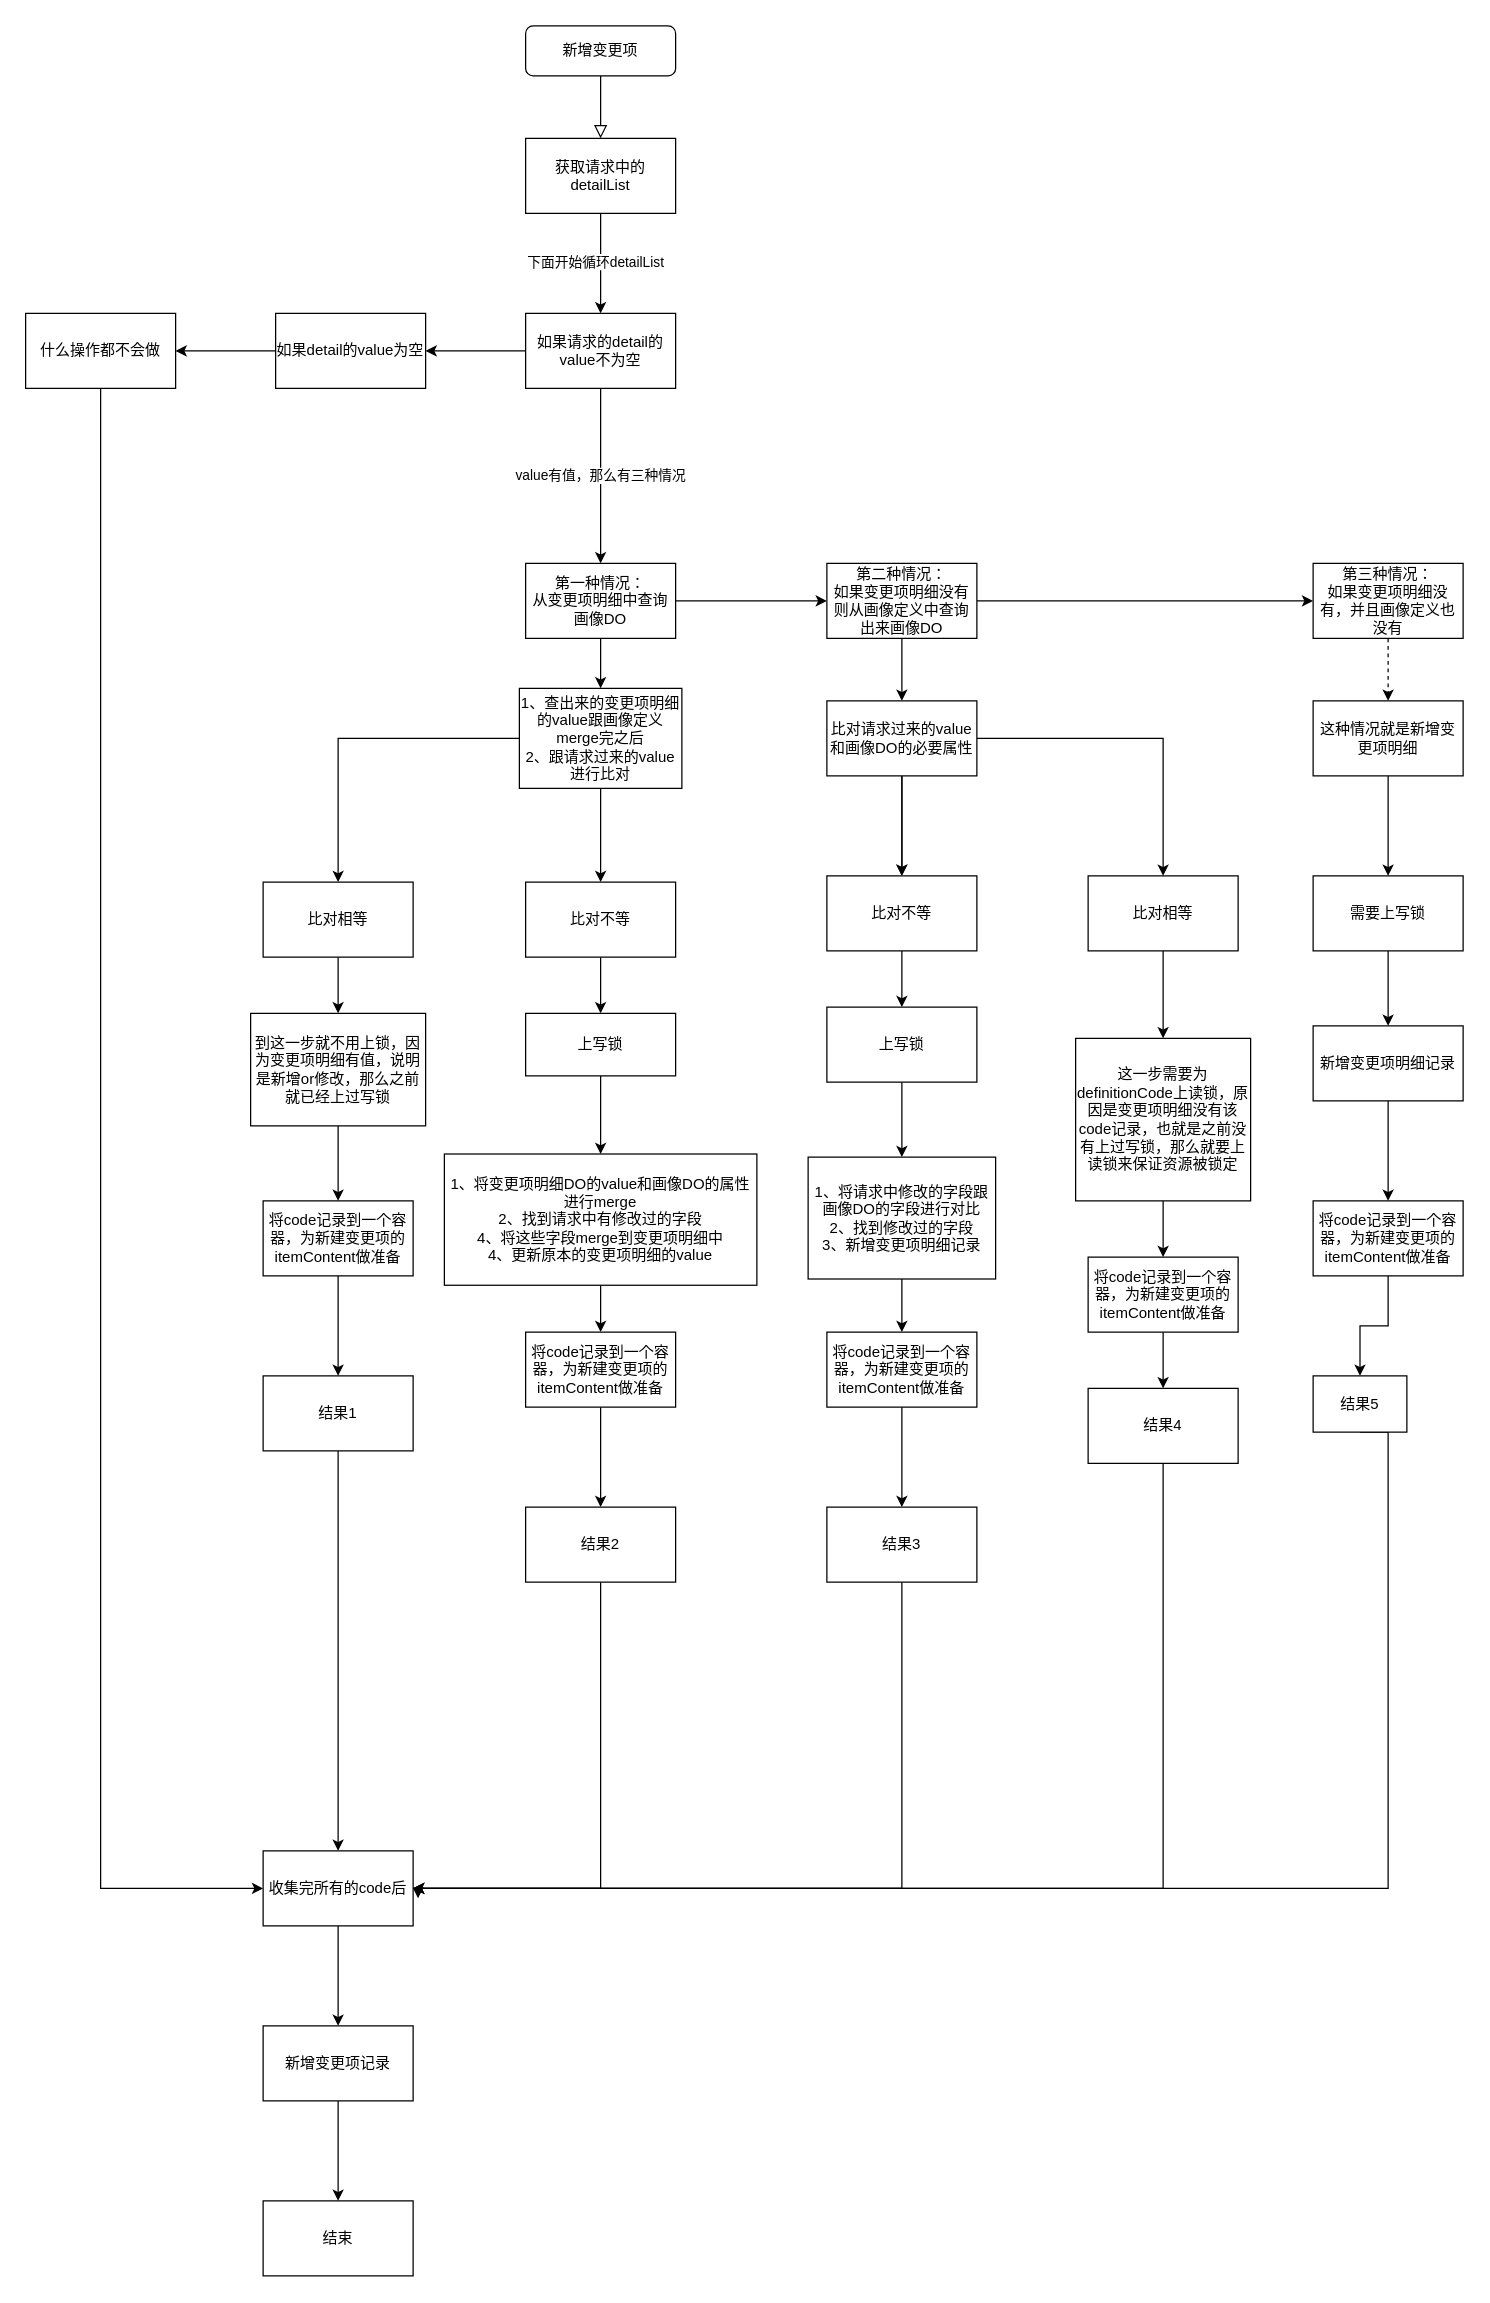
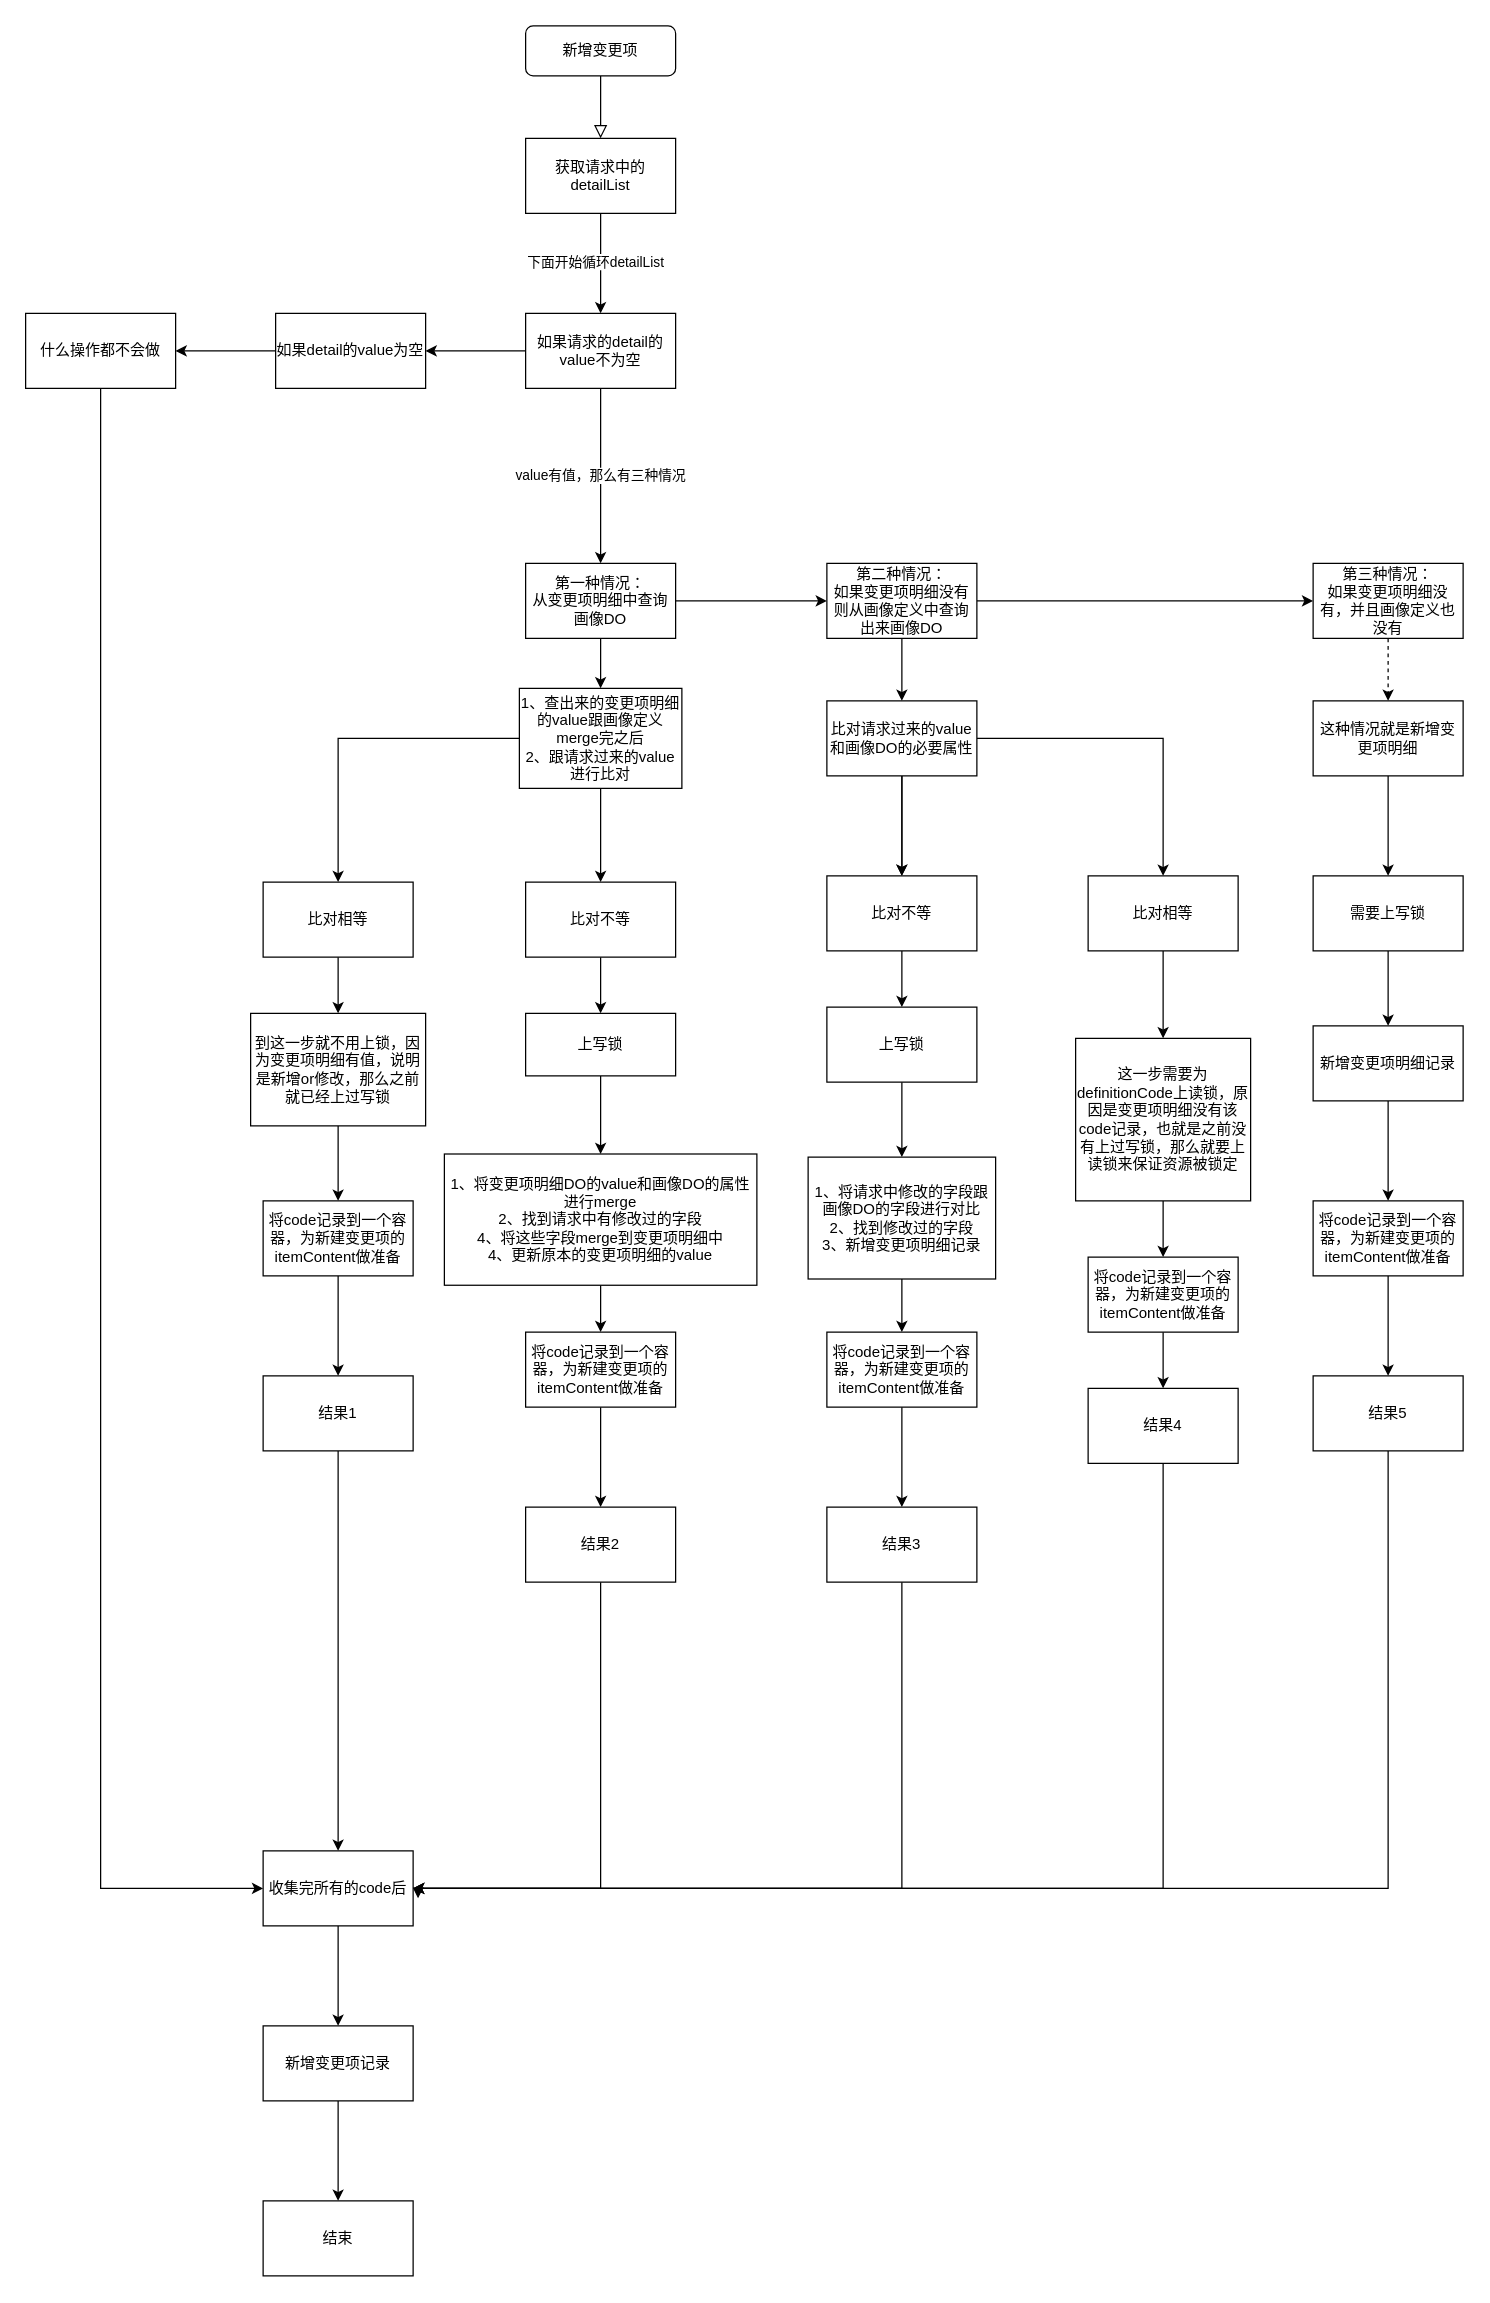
node "结果5": size 94x56 -> 150x75
